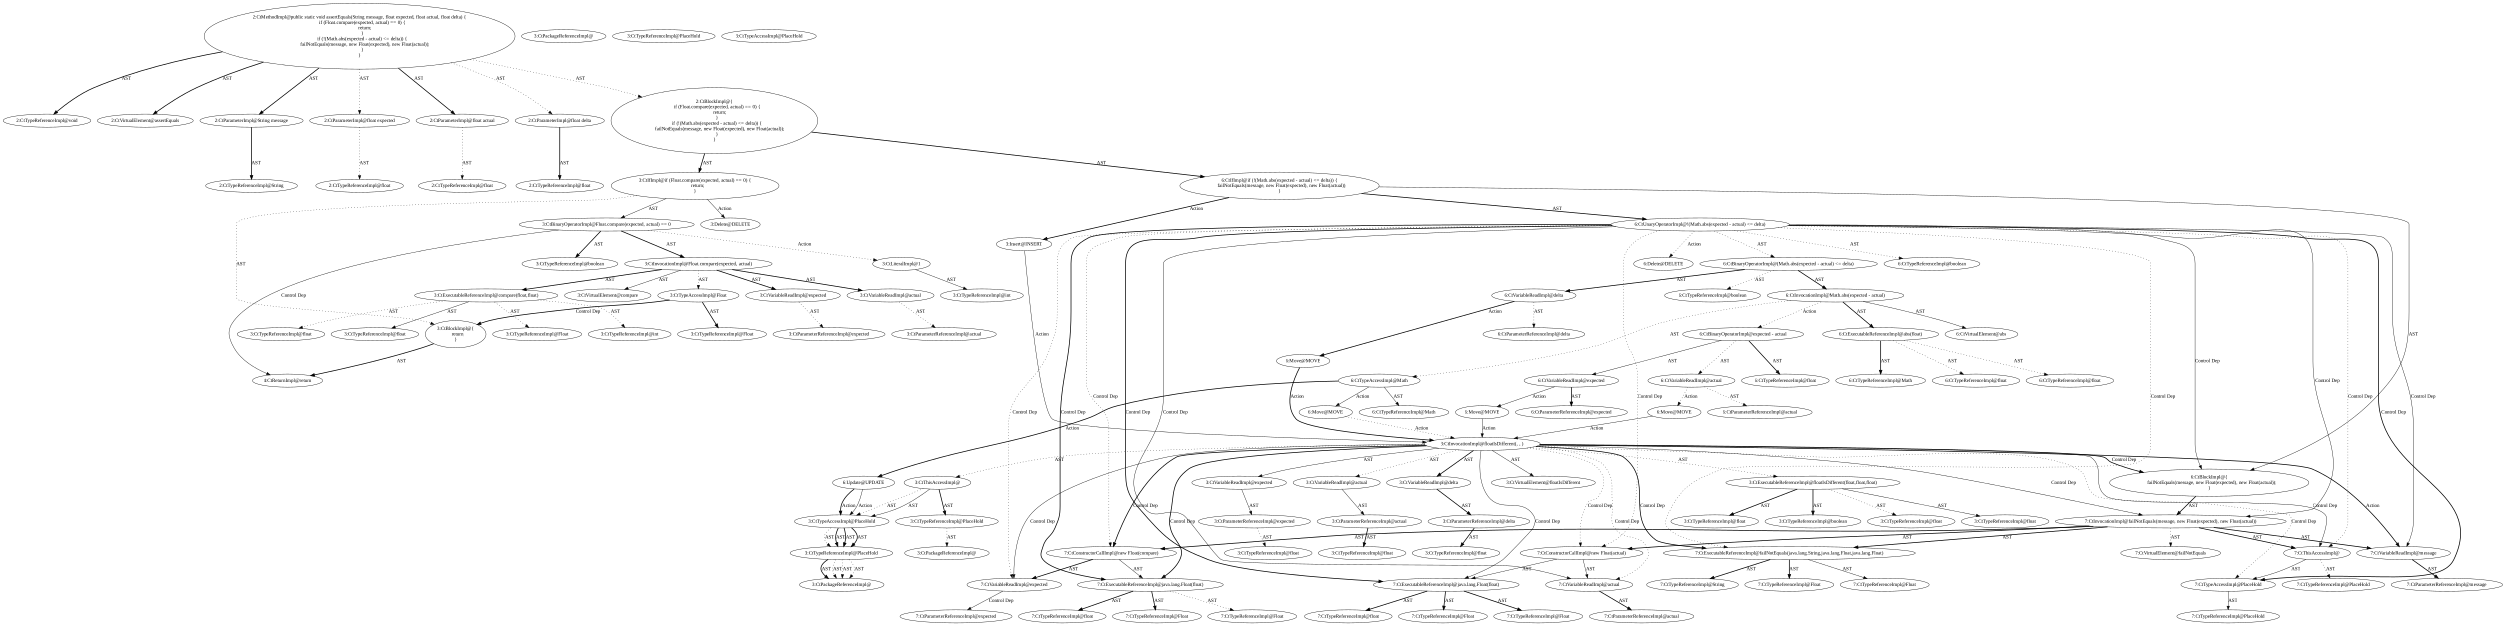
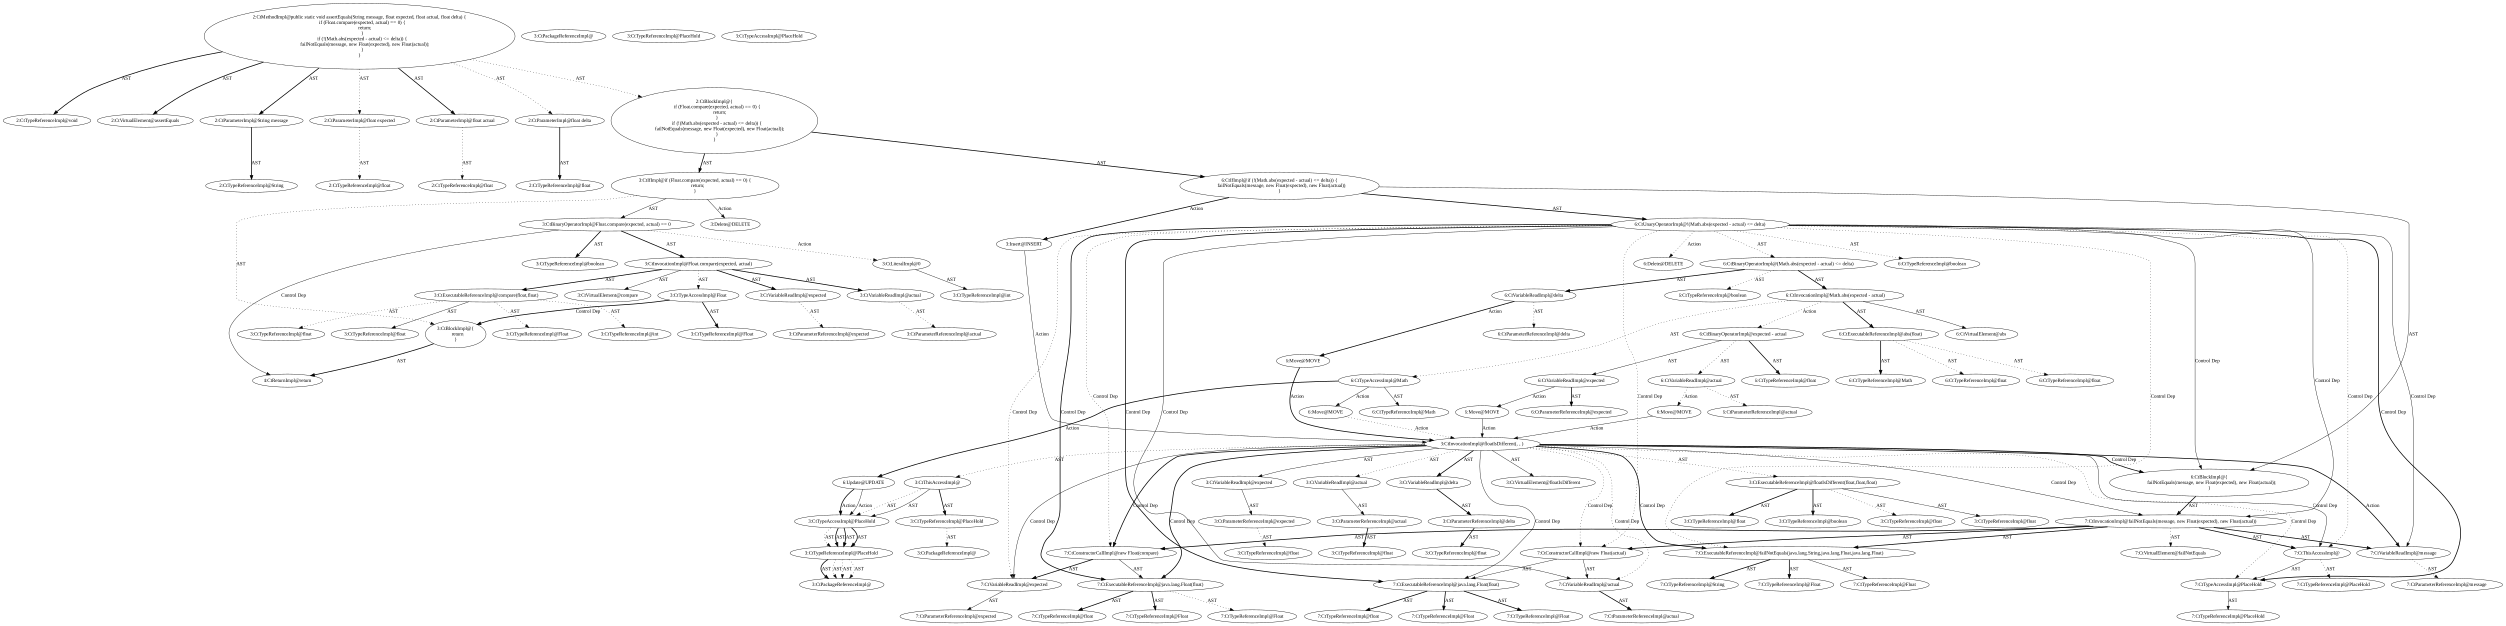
node "3:CtLiteralImpl@1": label "3:CtLiteralImpl@1" -> "3:CtLiteralImpl@0"
edge "7:CtVariableReadImpl@message" -> "7:CtParameterReferenceImpl@message": style bold -> dotted
edge "7:CtVariableReadImpl@expected" -> "7:CtParameterReferenceImpl@expected": label "Control Dep" -> "AST"
